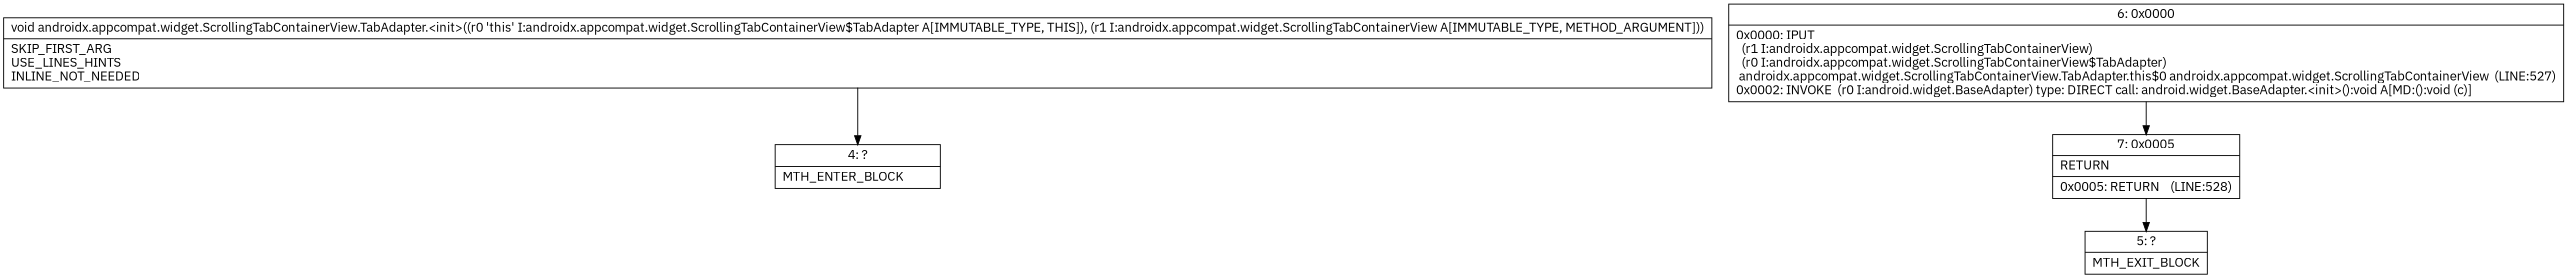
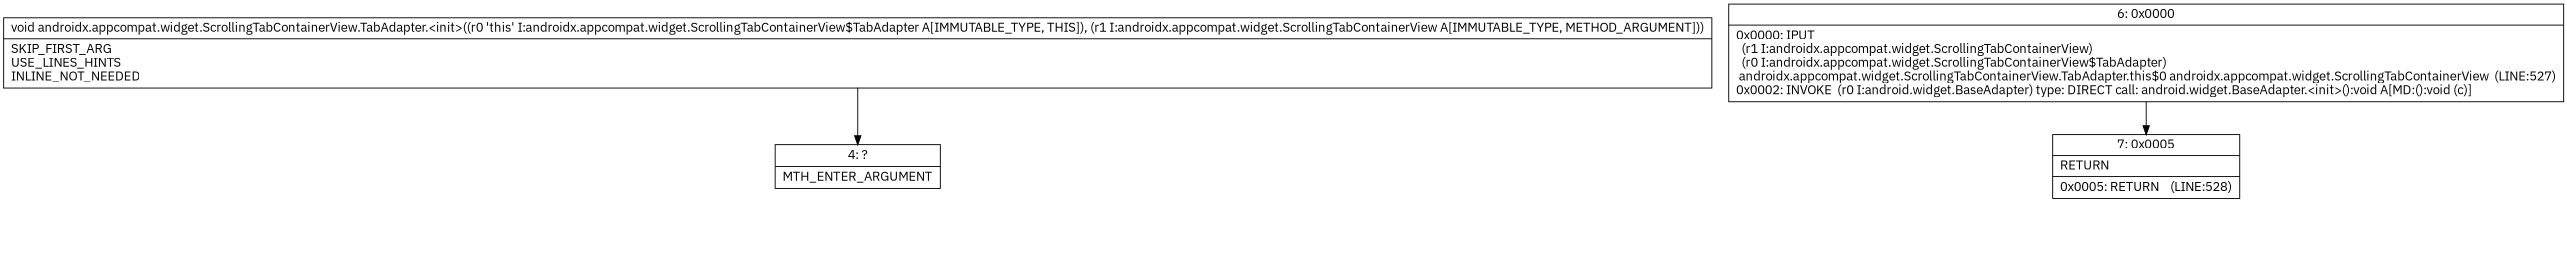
node "4: ?": text "MTH_ENTER_BLOCK" -> "MTH_ENTER_ARGUMENT"
node "5: ?": removed
